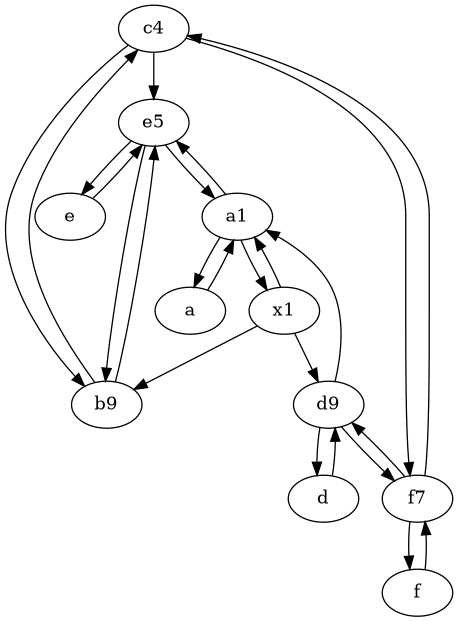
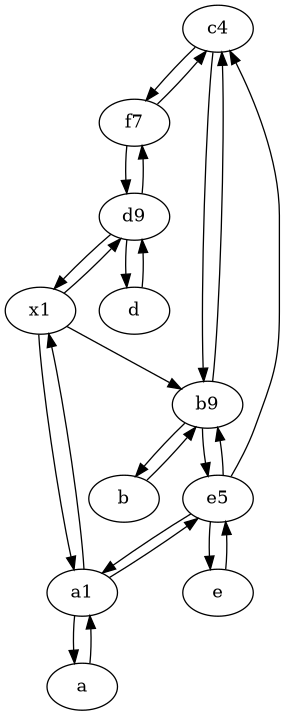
edge "c4" -> "e5": reversed
edge "d9" -> "a1": now "d9" -> "x1"
node "b": added
node "f": removed
